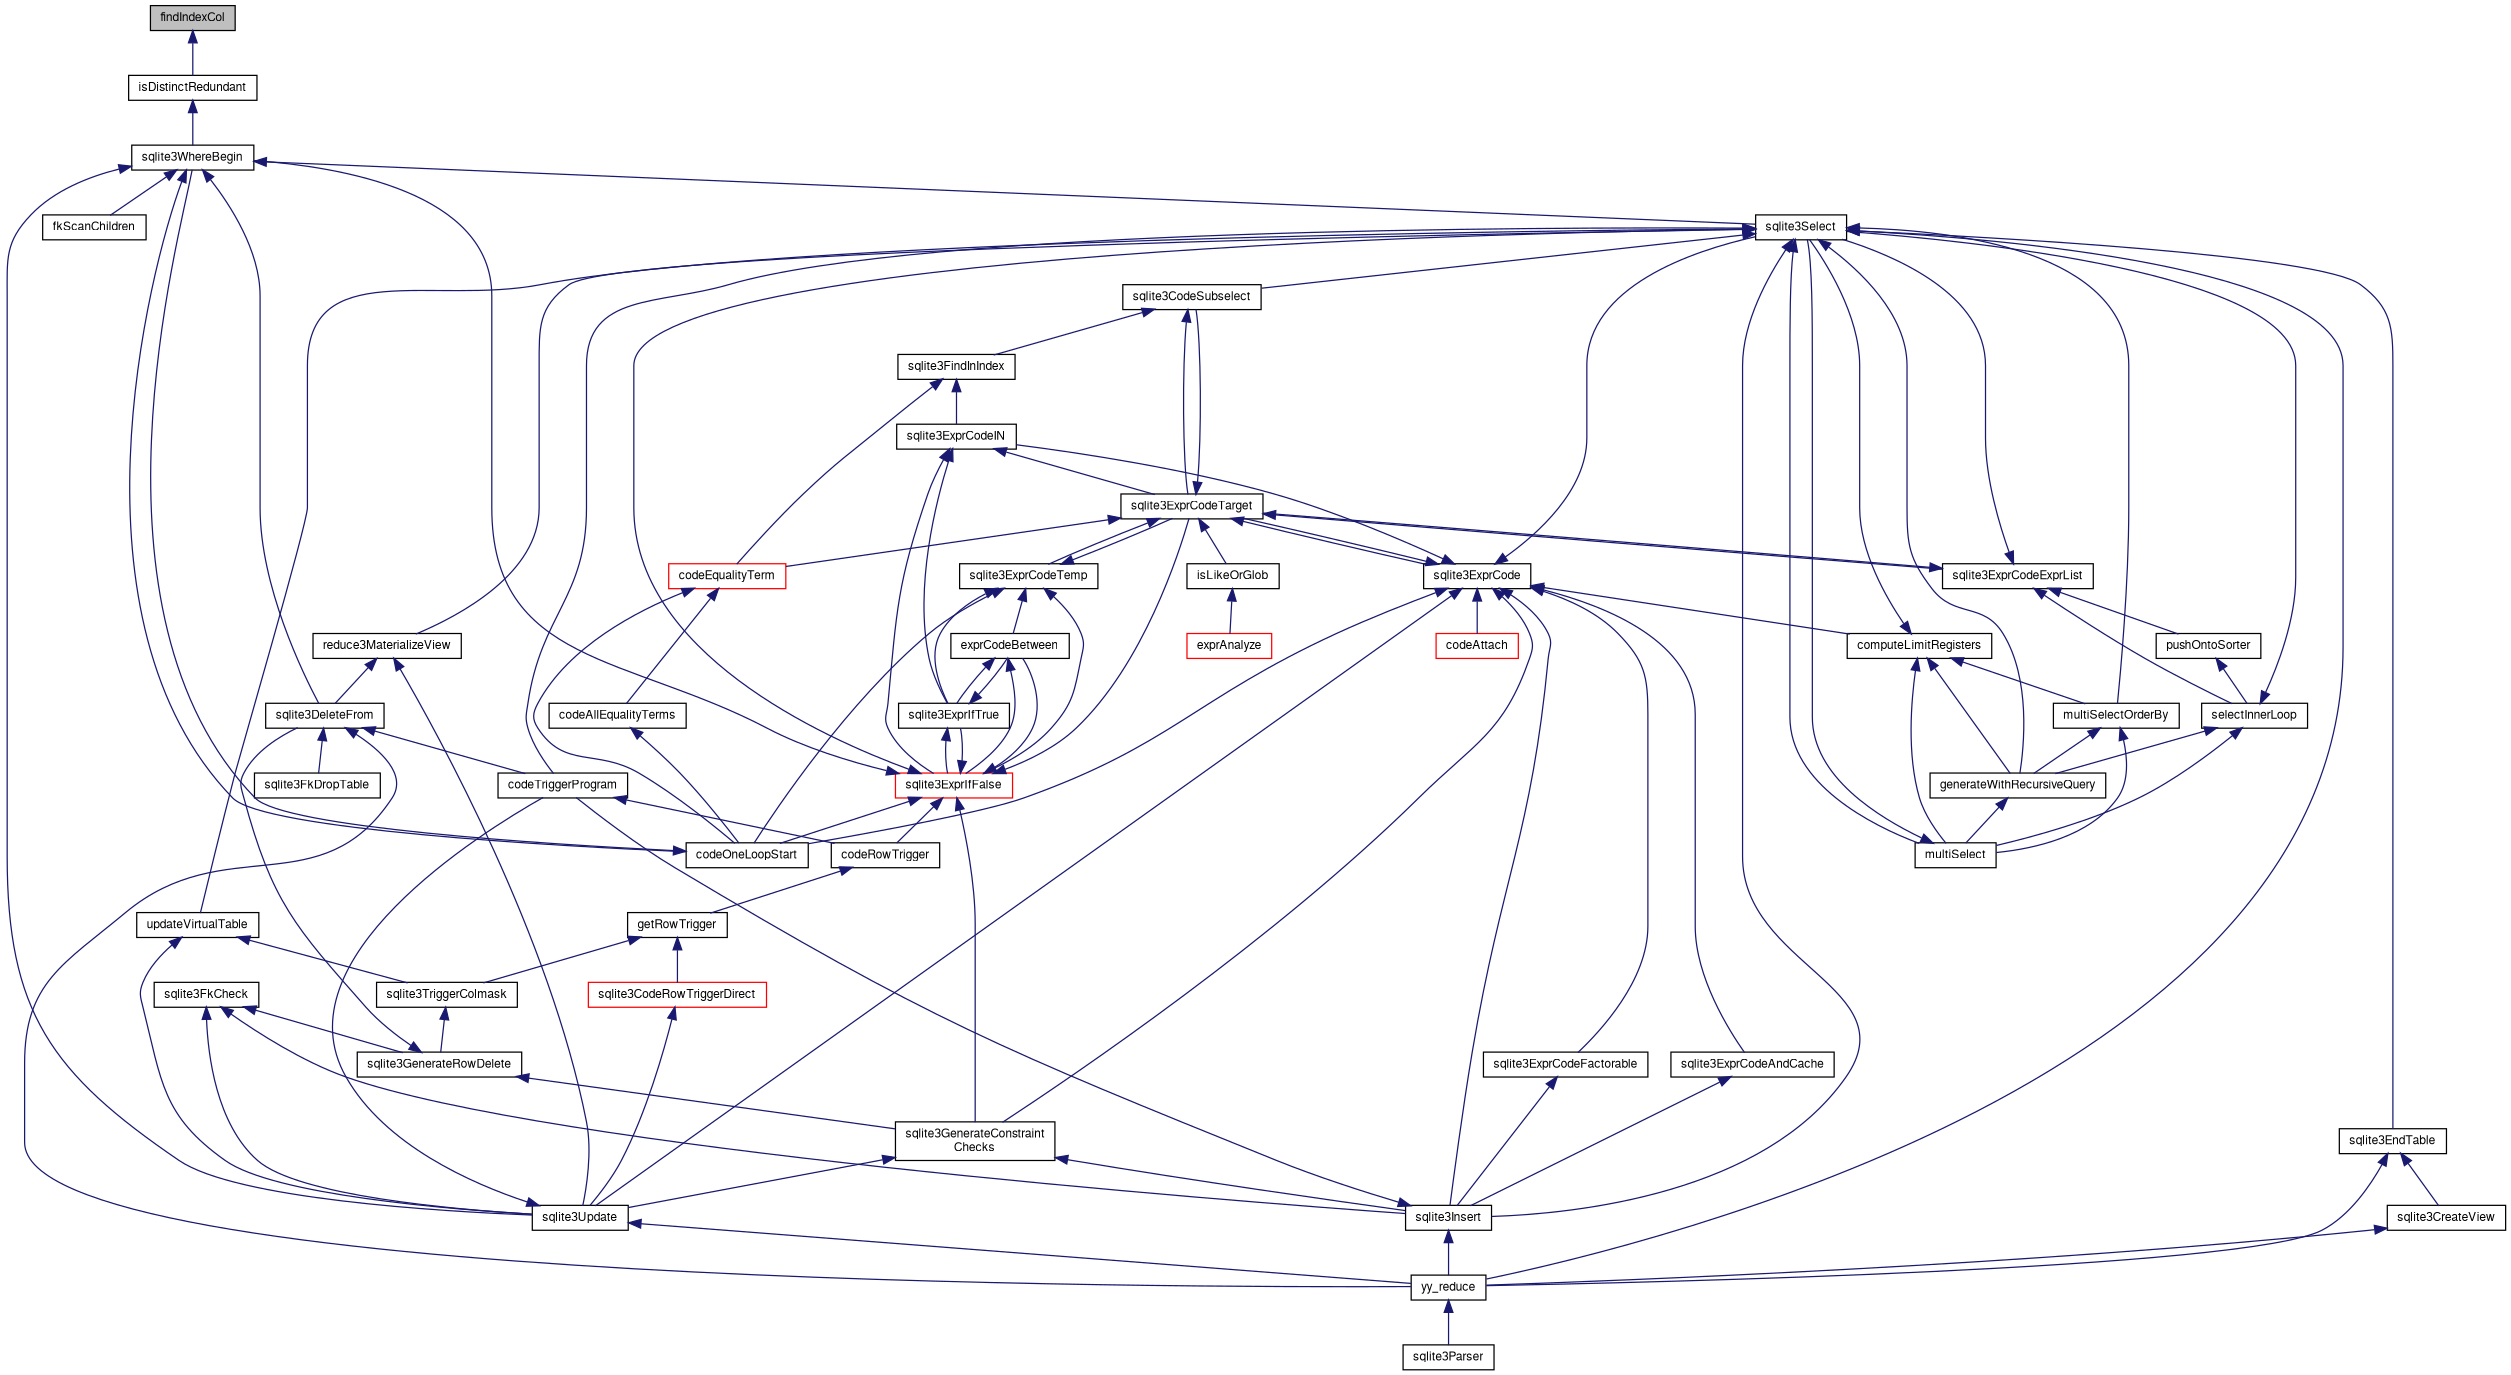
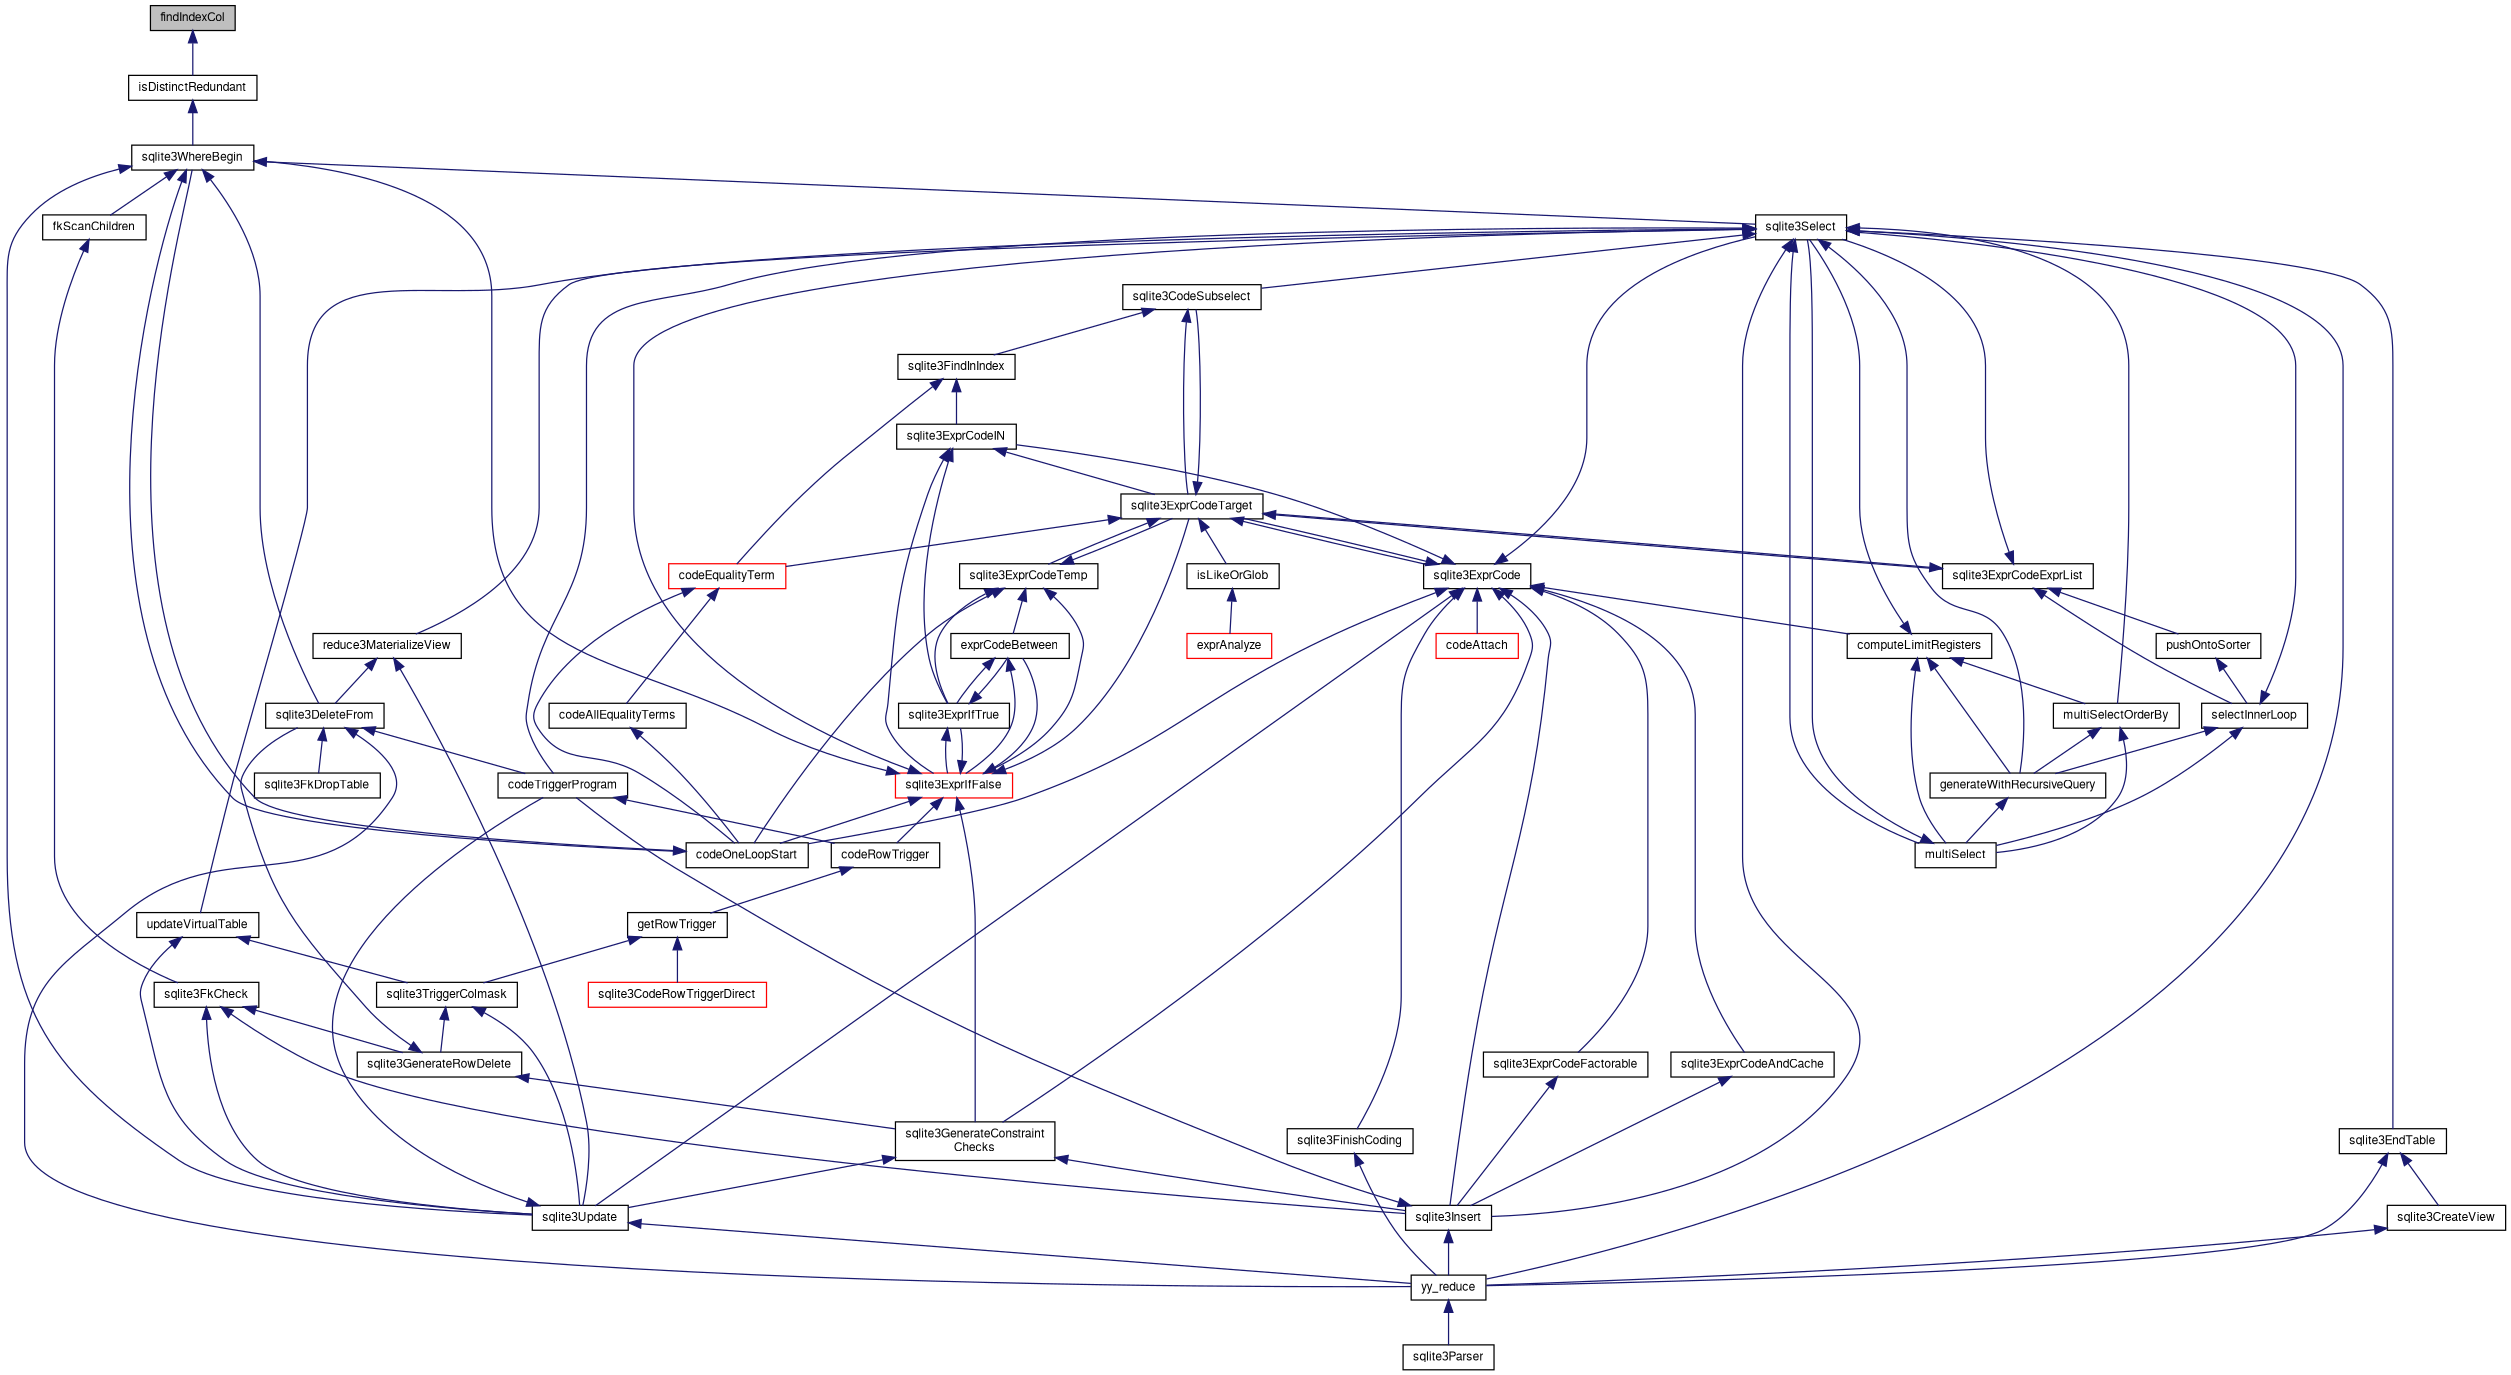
edge "sqlite3FkCheck" -> "fkScanChildren": added
edge "sqlite3Update" -> "sqlite3CodeRowTriggerDirect": now "sqlite3Update" -> "sqlite3TriggerColmask"
node "sqlite3FinishCoding": added
